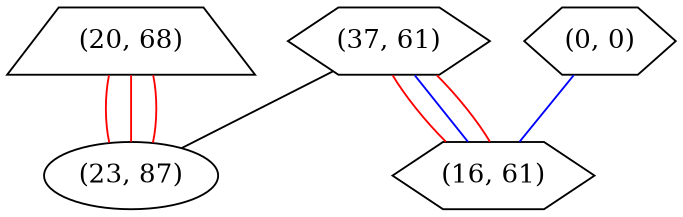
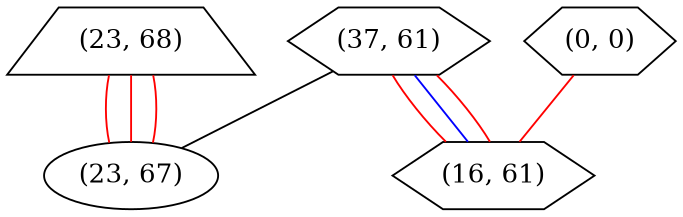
node "(20, 68)": label "(20, 68)" -> "(23, 68)"
edge "(0, 0)" -- "(16, 61)": color blue -> red
node "(23, 87)": label "(23, 87)" -> "(23, 67)"
